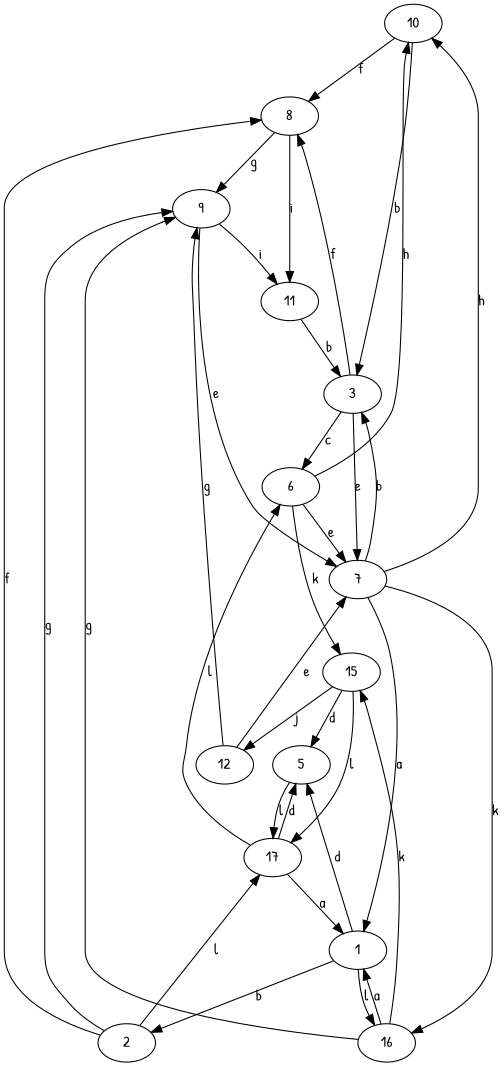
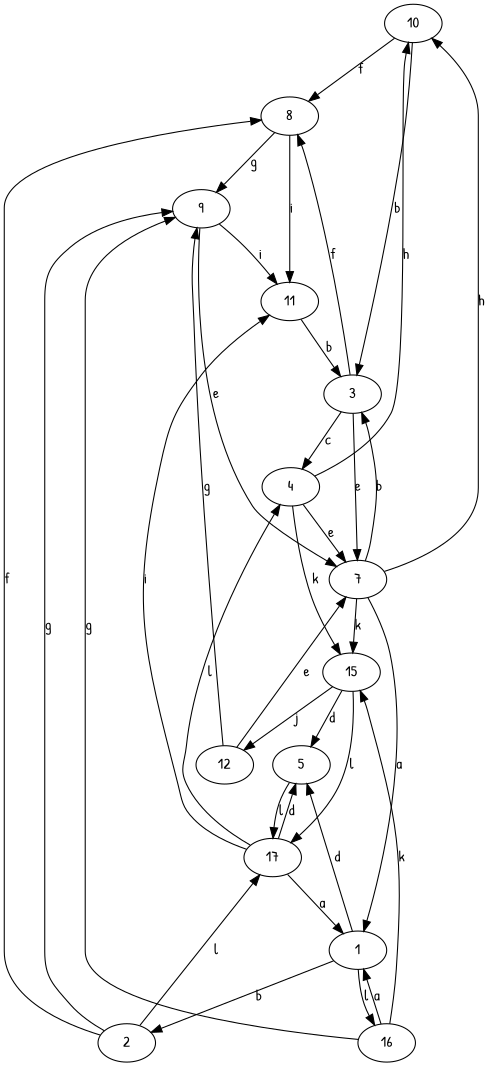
node "6": label "6" -> "4"
edge "17" -> "11": added, label "i"
edge "7" -> "16": now "7" -> "15"
